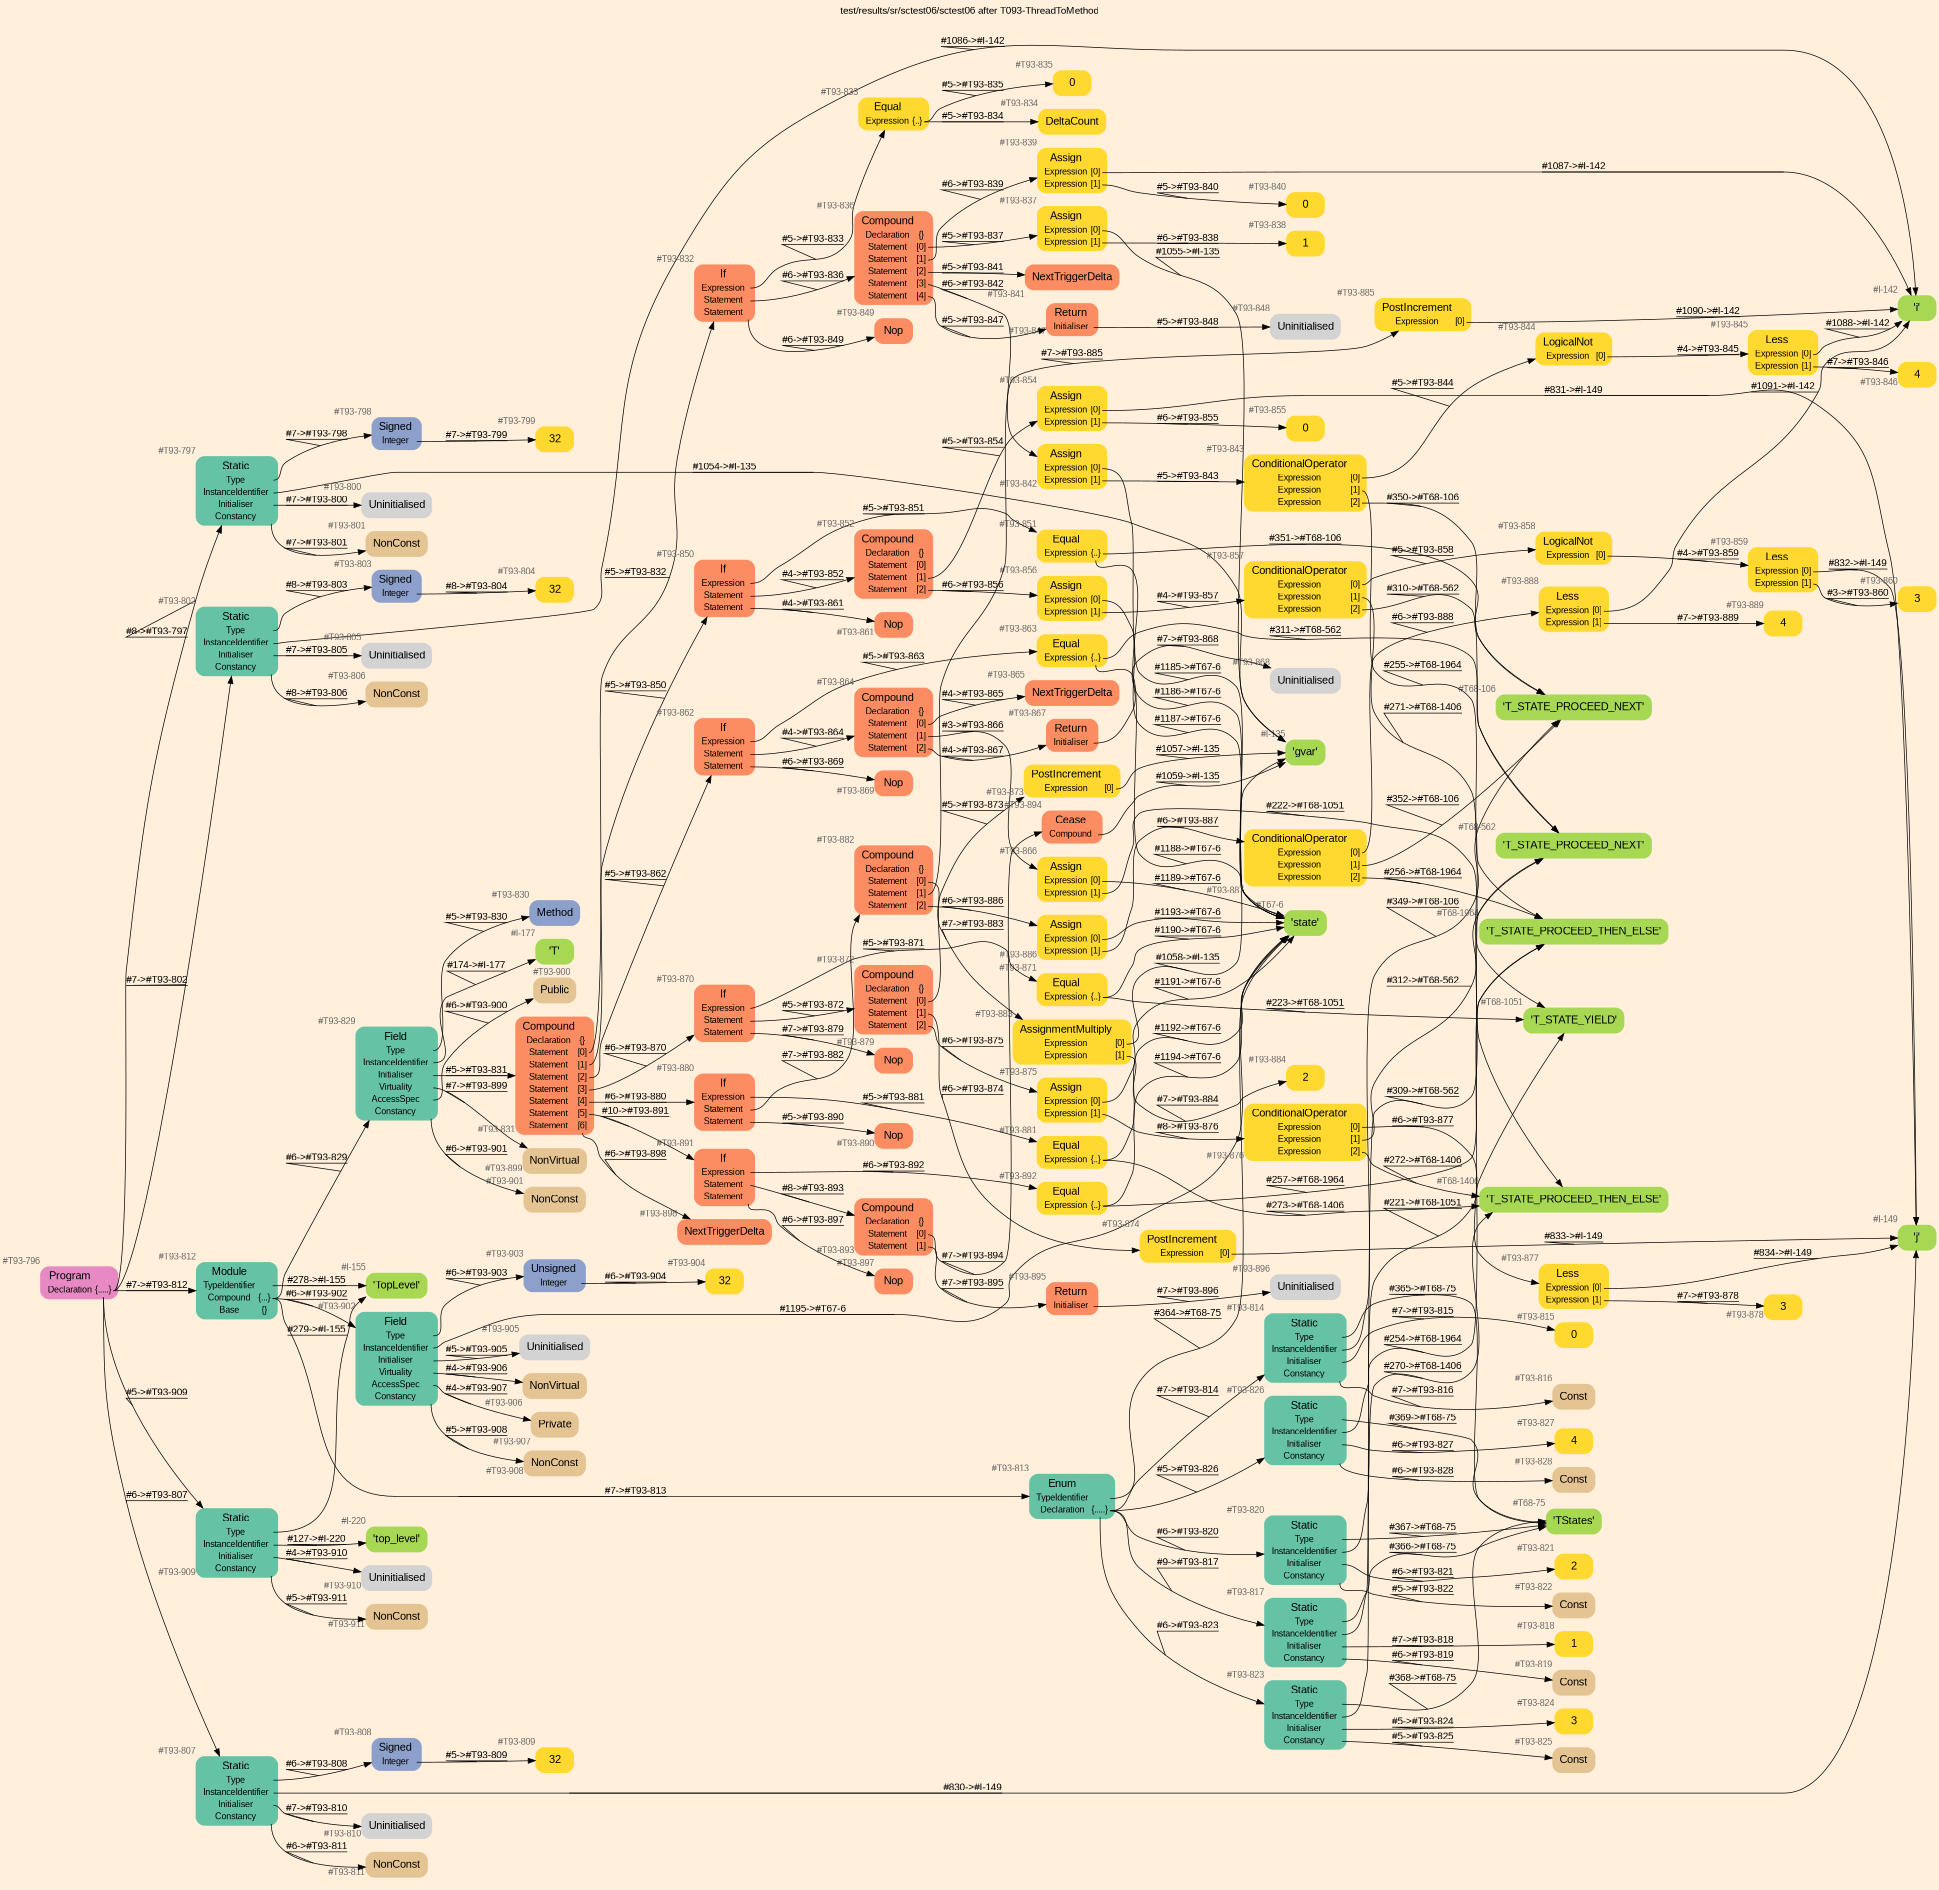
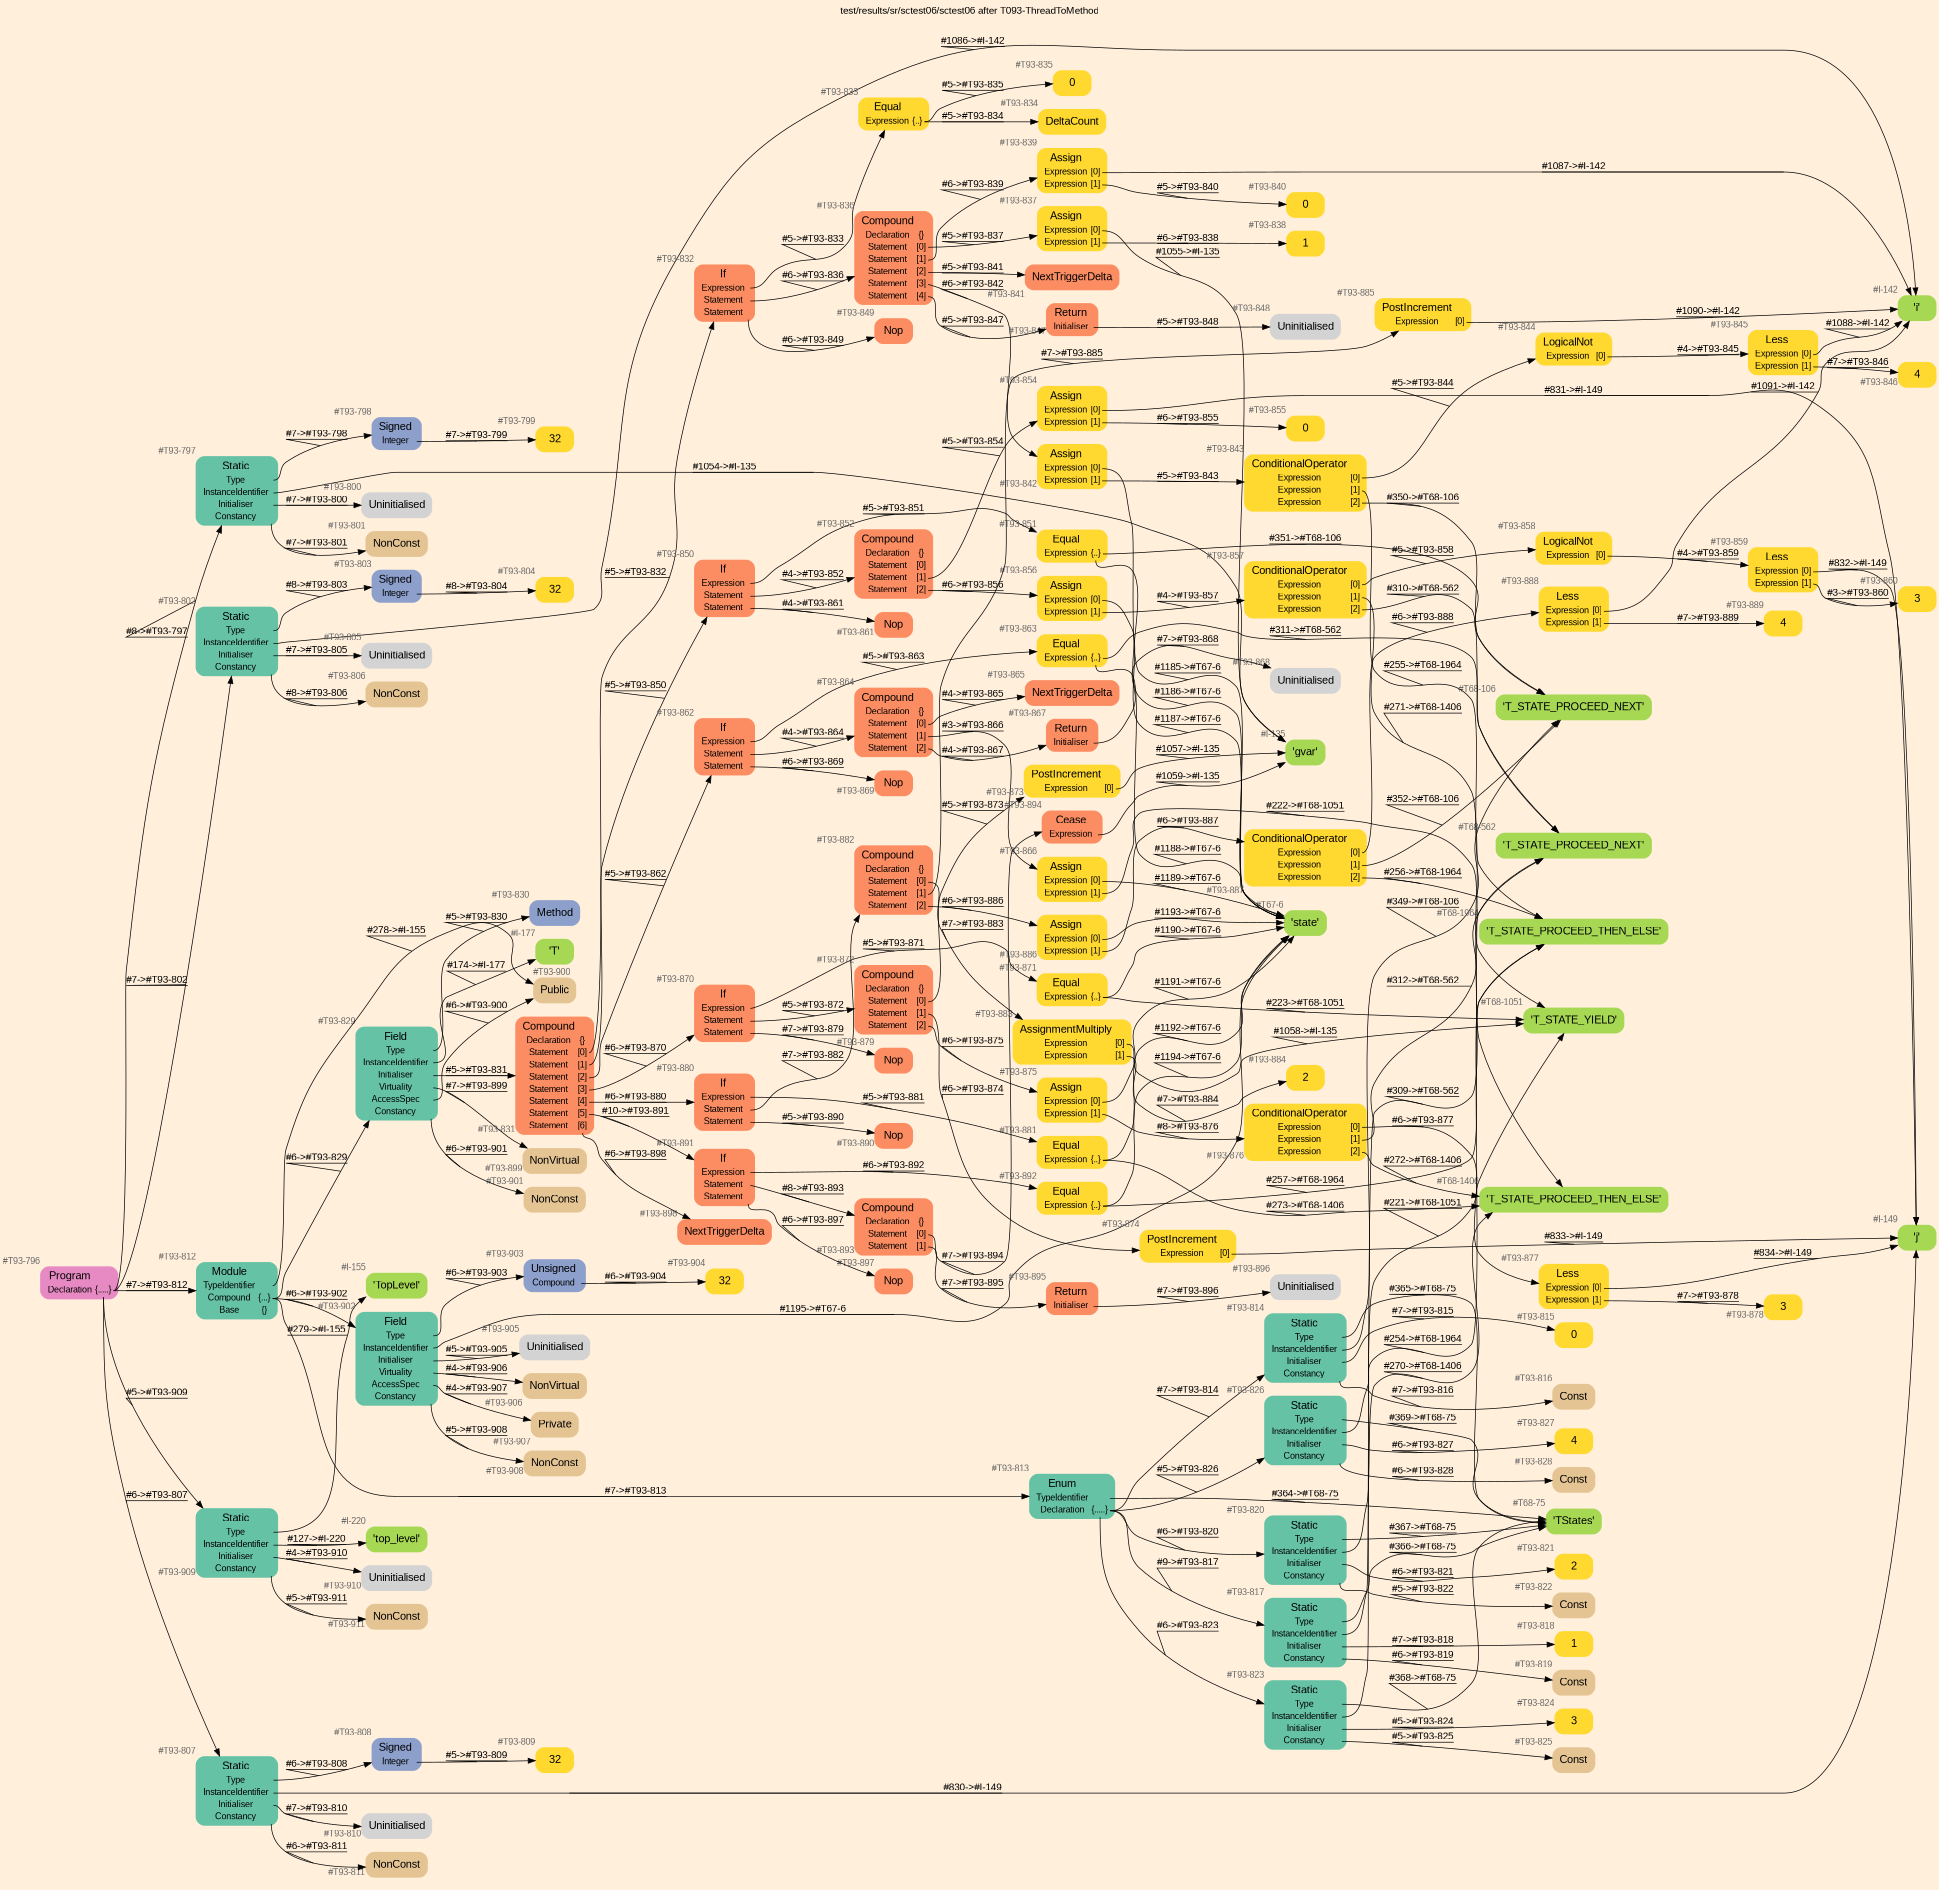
node "Cease": text "Compound" -> "Expression"
edge "AssignmentMultiply" -> "'gvar'": now "AssignmentMultiply" -> "'T_STATE_YIELD'"
edge "Enum" -> "'state'": now "Enum" -> "'TStates'"
node "Unsigned": text "Integer" -> "Compound"
edge "Module" -> "'TopLevel'": now "Module" -> "Public"
